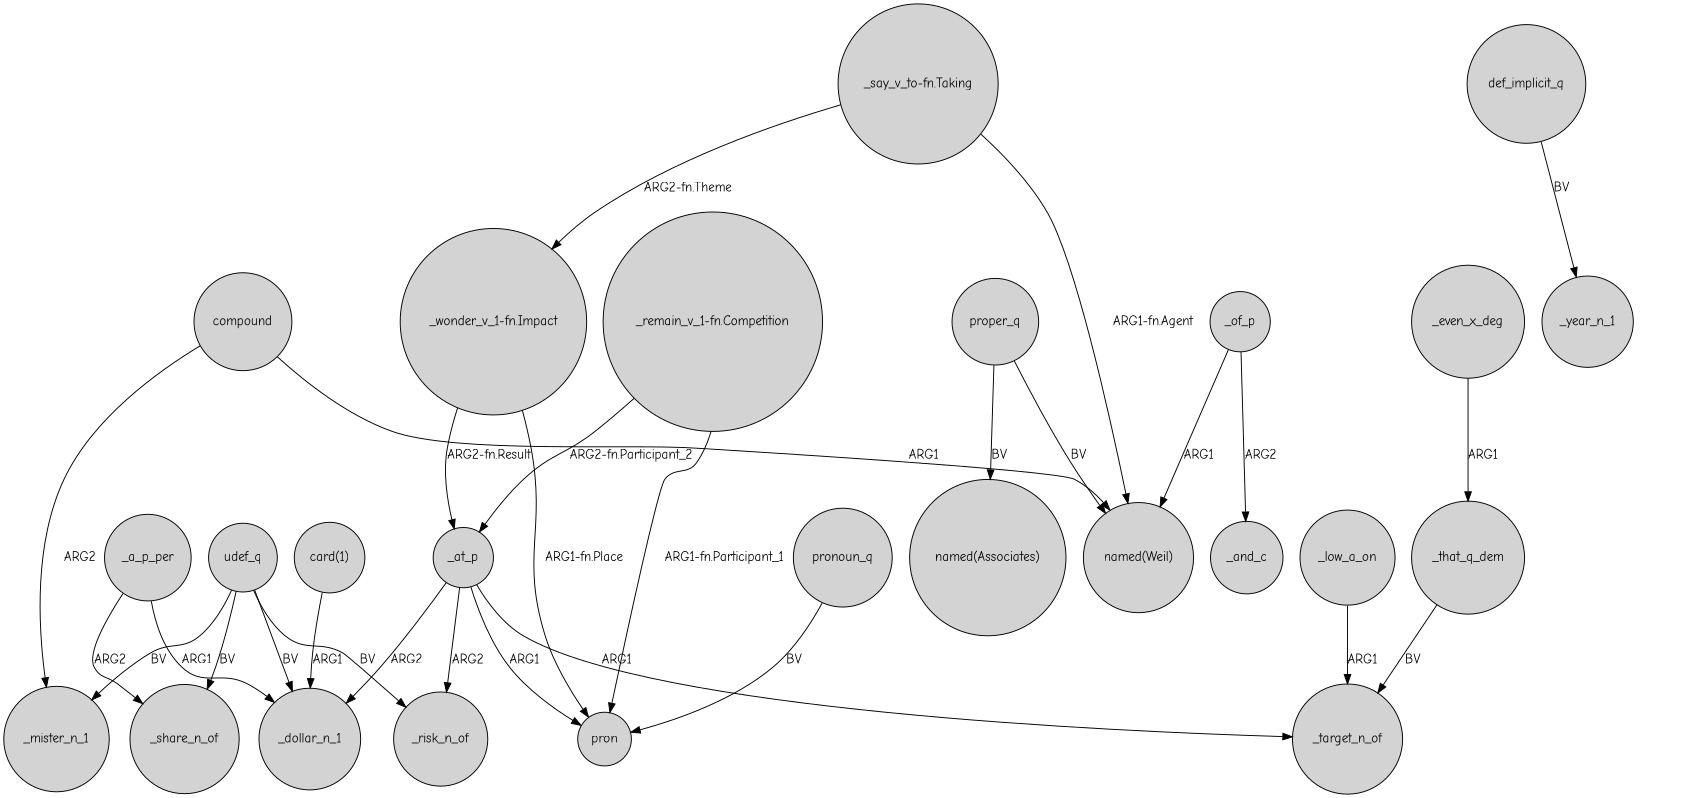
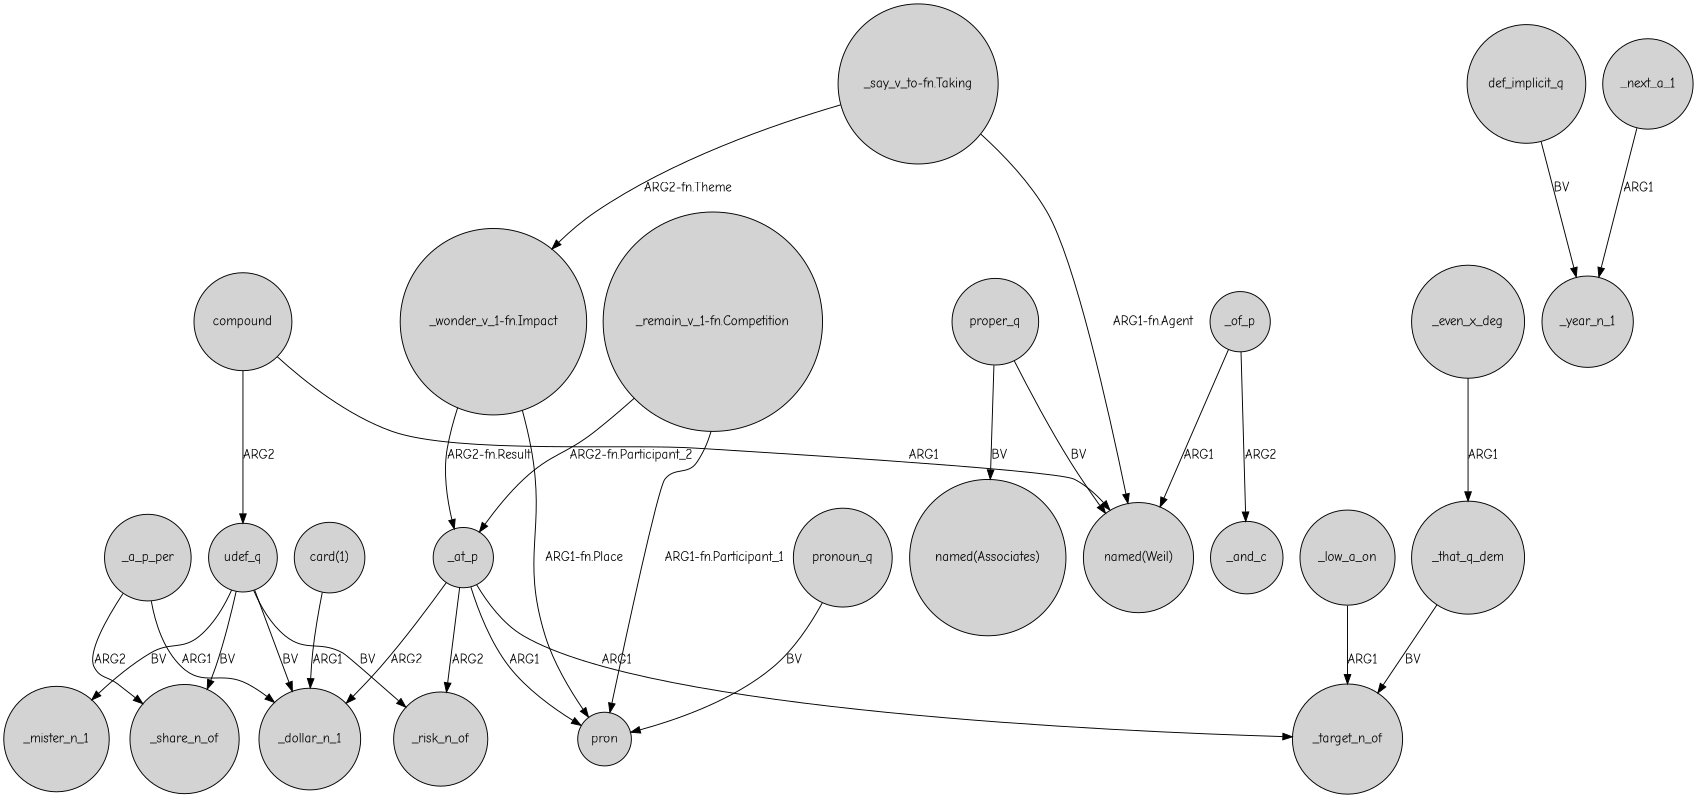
node "_next_a_1": added
edge "compound" -> "_mister_n_1": now "compound" -> "udef_q"
